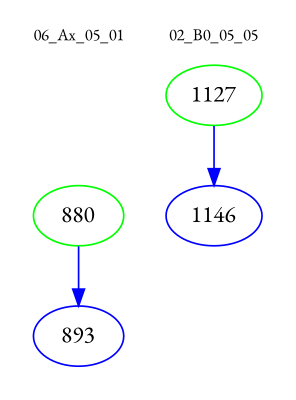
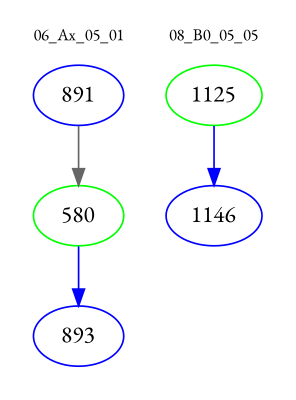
cluster "02_B0_05_05": label "02_B0_05_05" -> "08_B0_05_05"
node "891": added
node "1127": label "1127" -> "1125"
node "880": label "880" -> "580"
